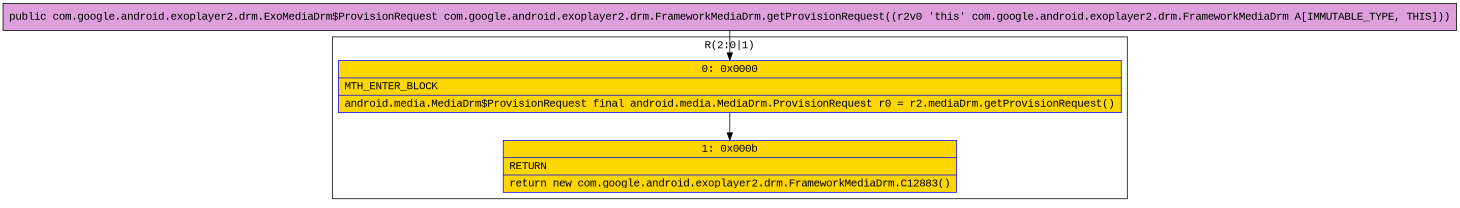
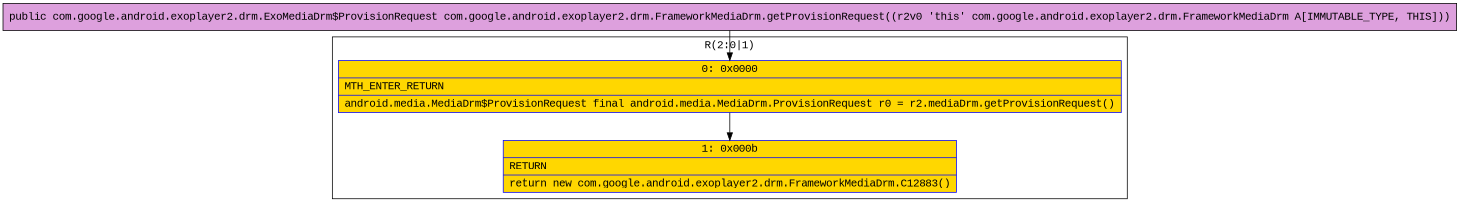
node "0: 0x0000": text "MTH_ENTER_BLOCK" -> "MTH_ENTER_RETURN"
